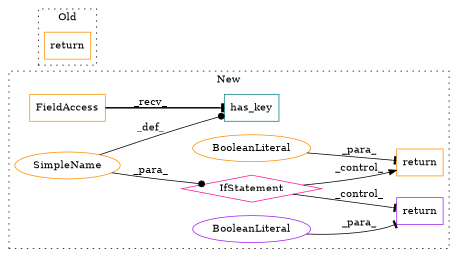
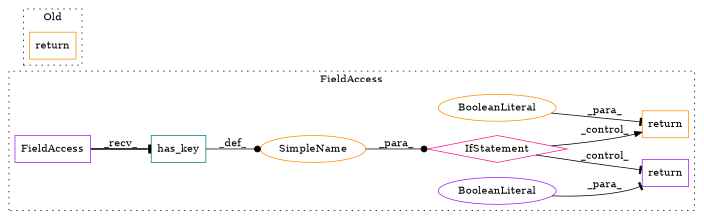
cluster "New": label "New" -> "FieldAccess"
node "FieldAccess": color darkorange -> purple
edge "SimpleName" -> "has_key": reversed
